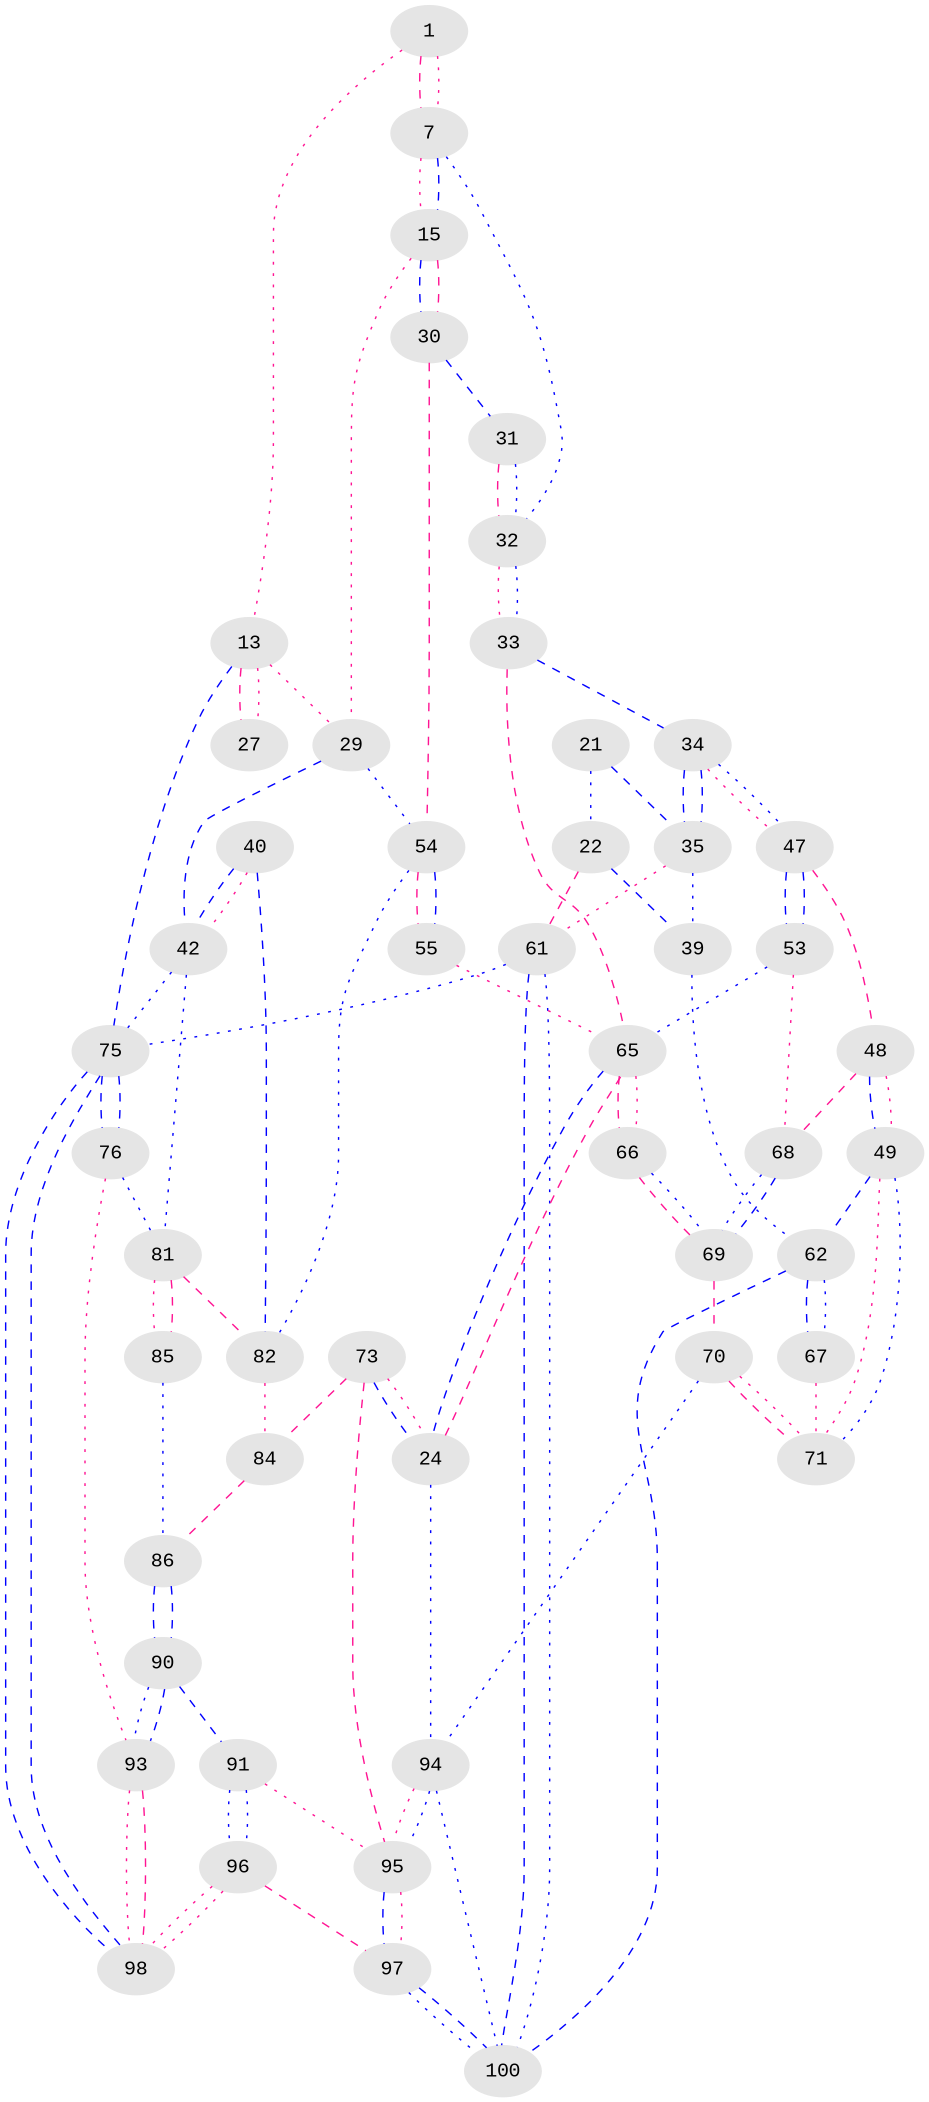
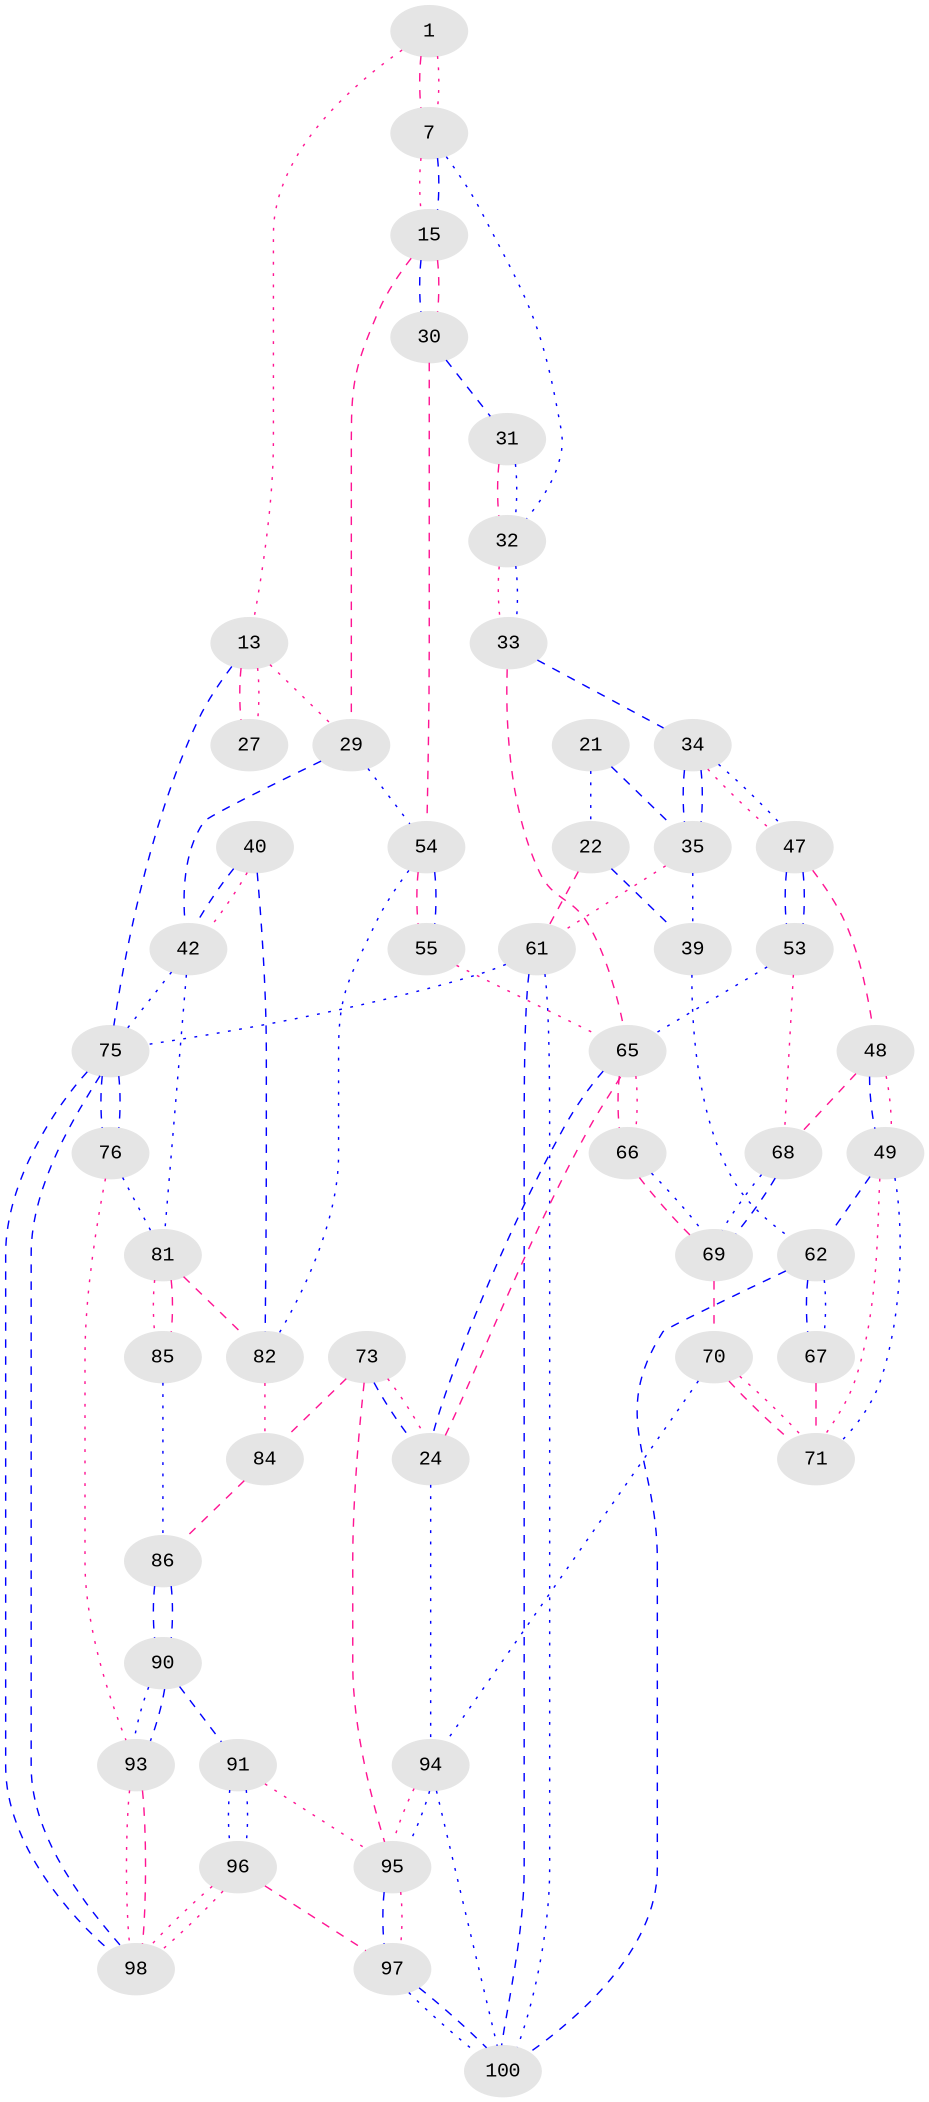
edge "15" -- "29": style dotted -> dashed
edge "67" -- "71": style dotted -> dashed
